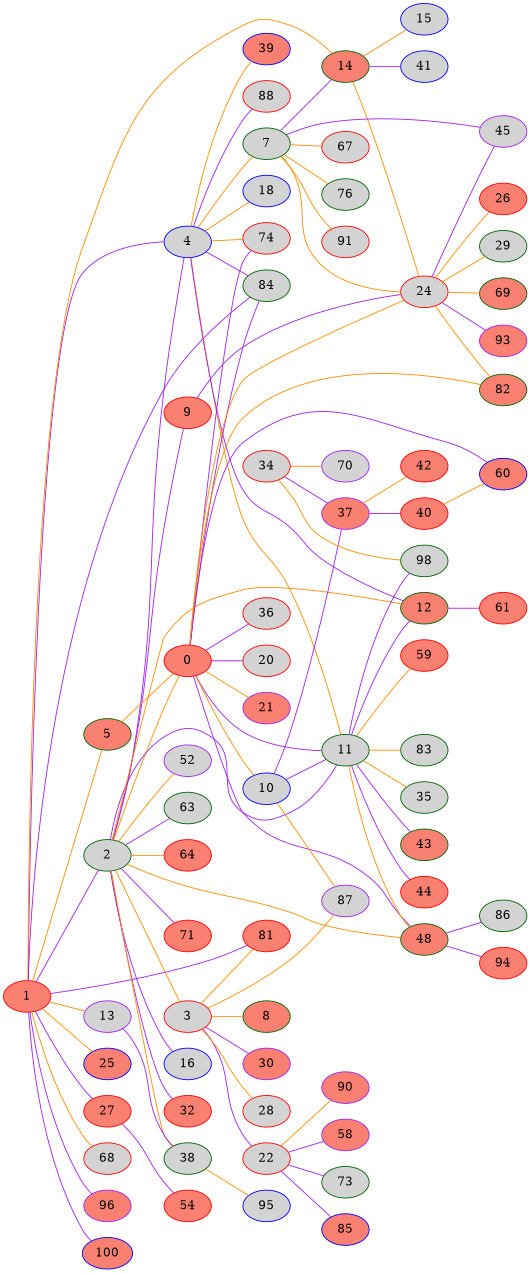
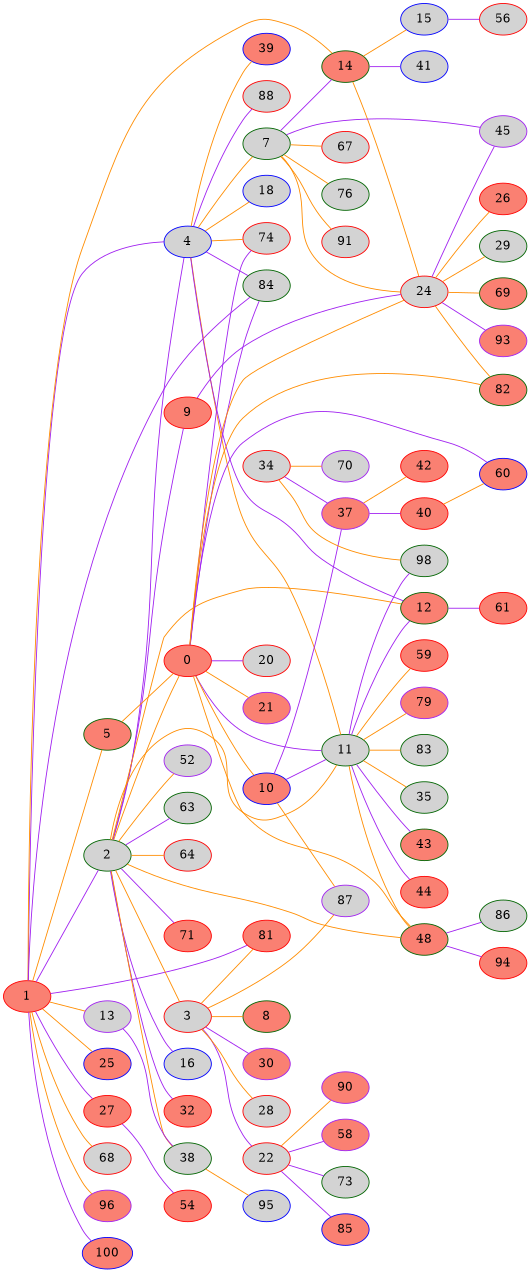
node "56": added
node "36": removed
node "79": added
edge "11" -- "2": color purple -> darkorange
node "10": fillcolor lightgrey -> salmon
edge "0" -- "48": color purple -> darkorange
node "64": fillcolor salmon -> lightgrey
edge "1" -- "96": color purple -> darkorange
